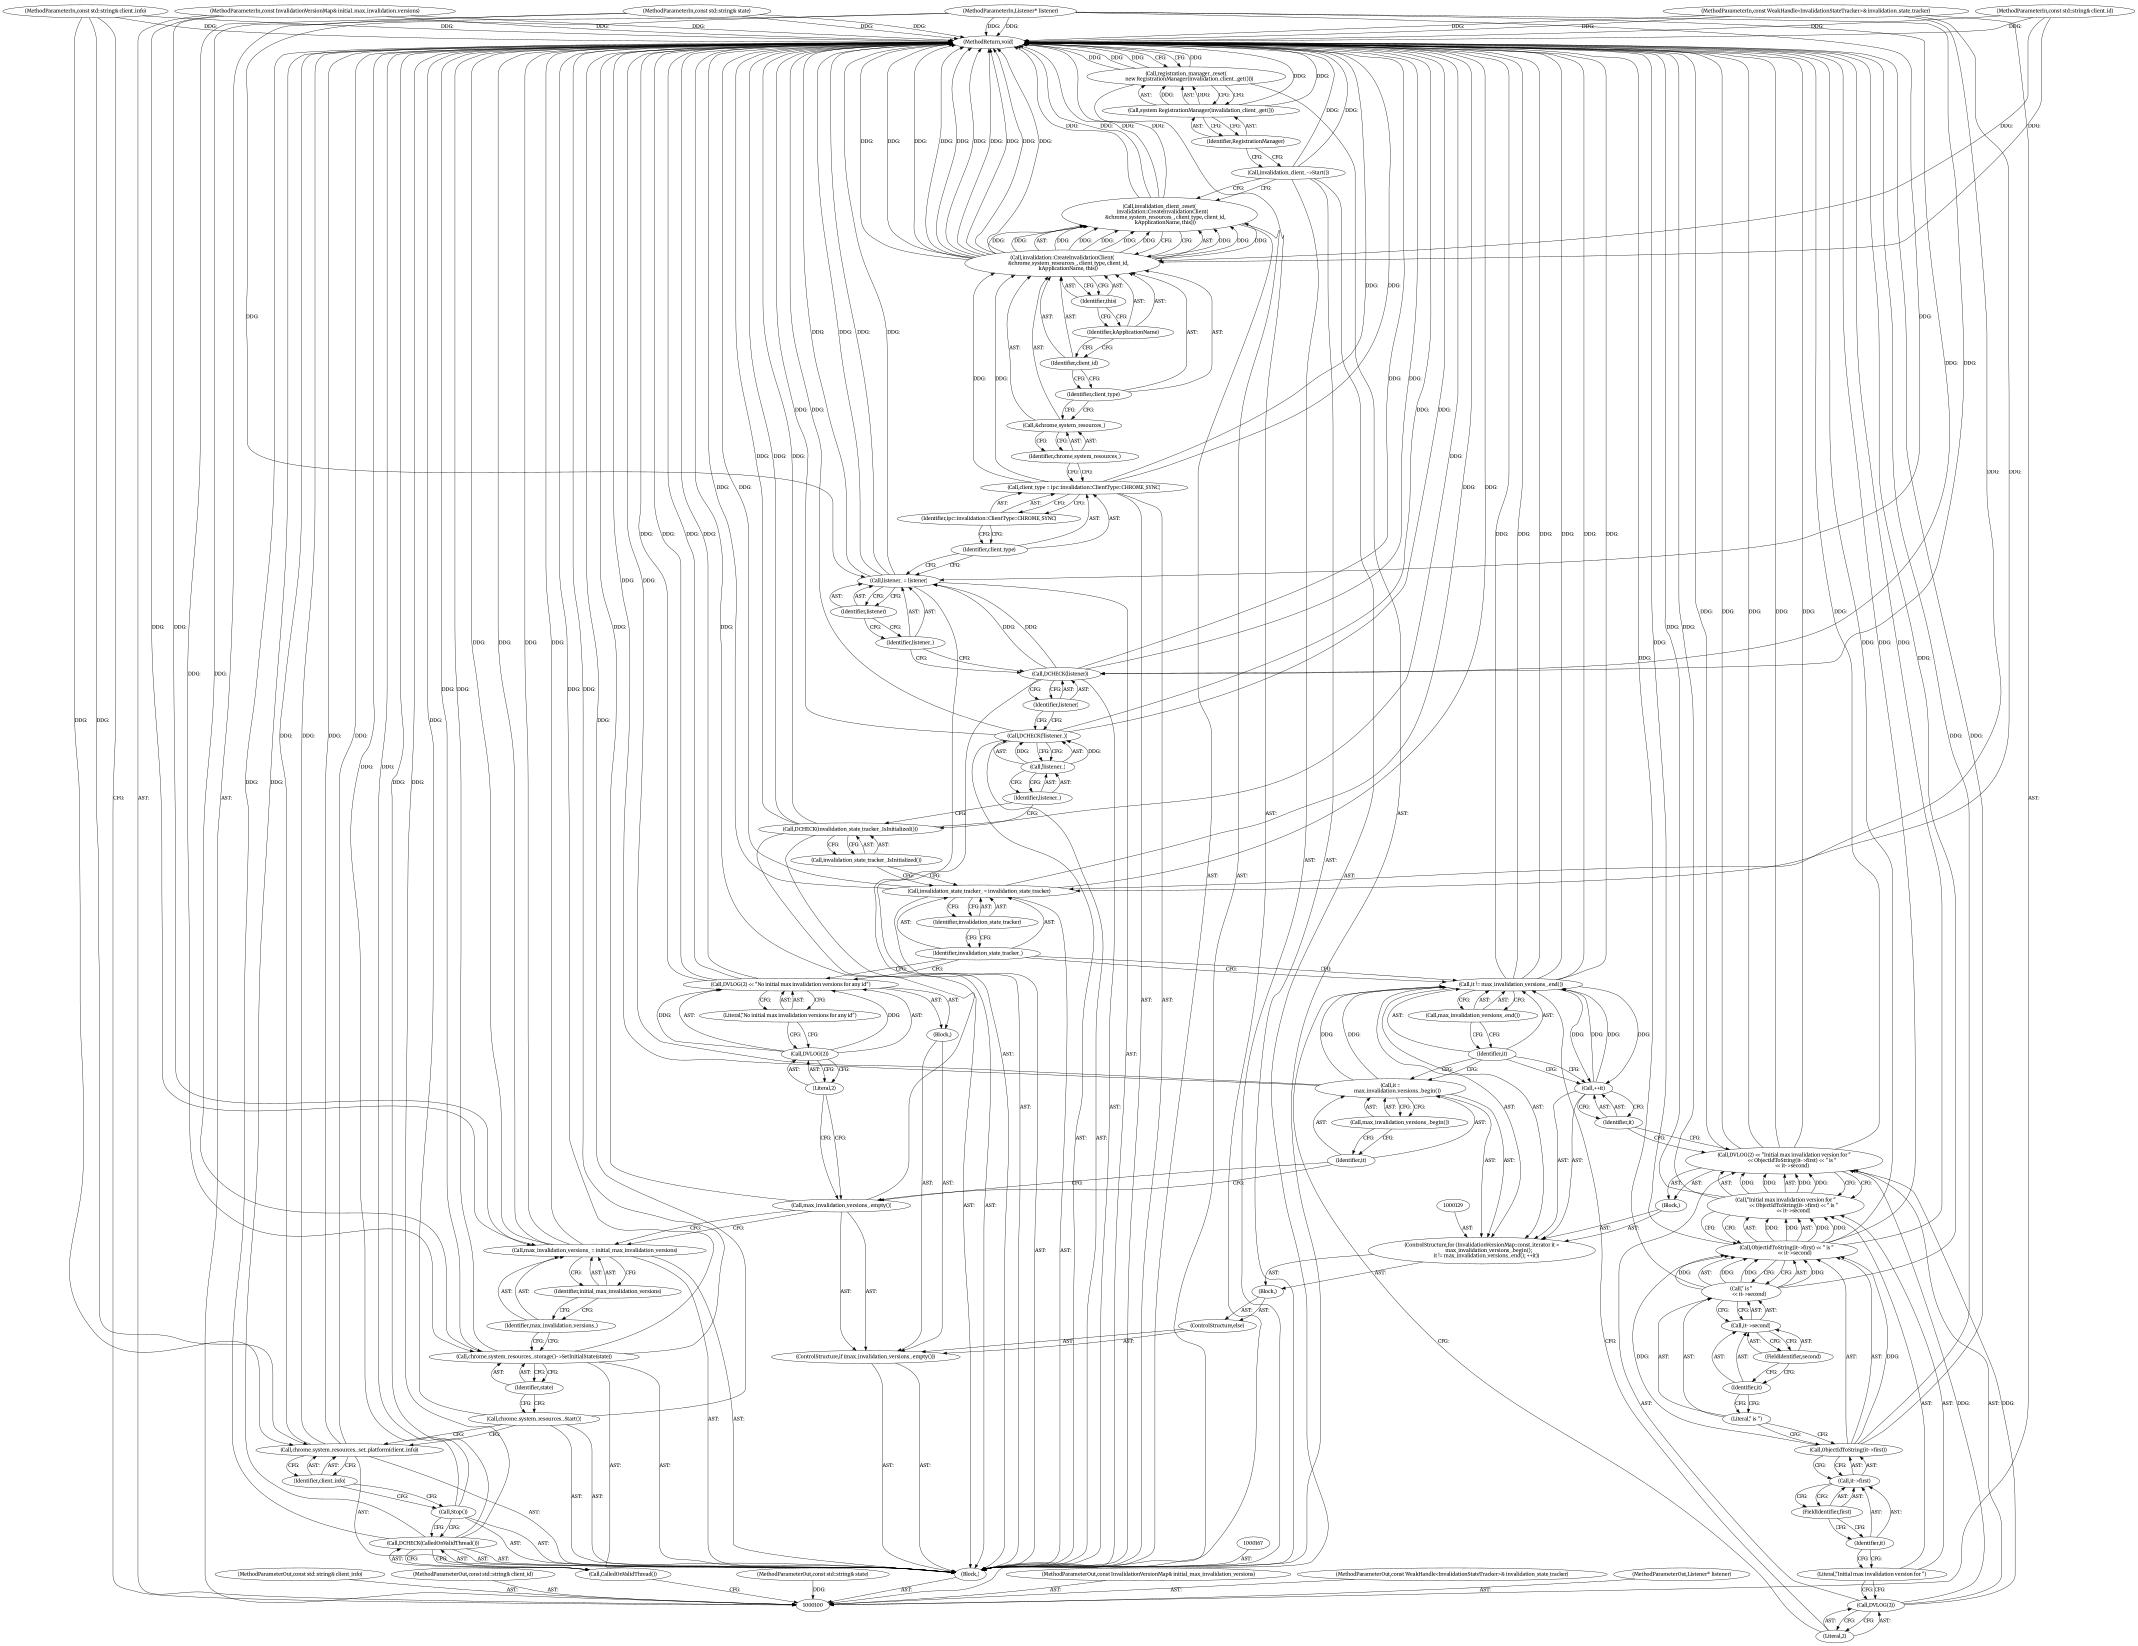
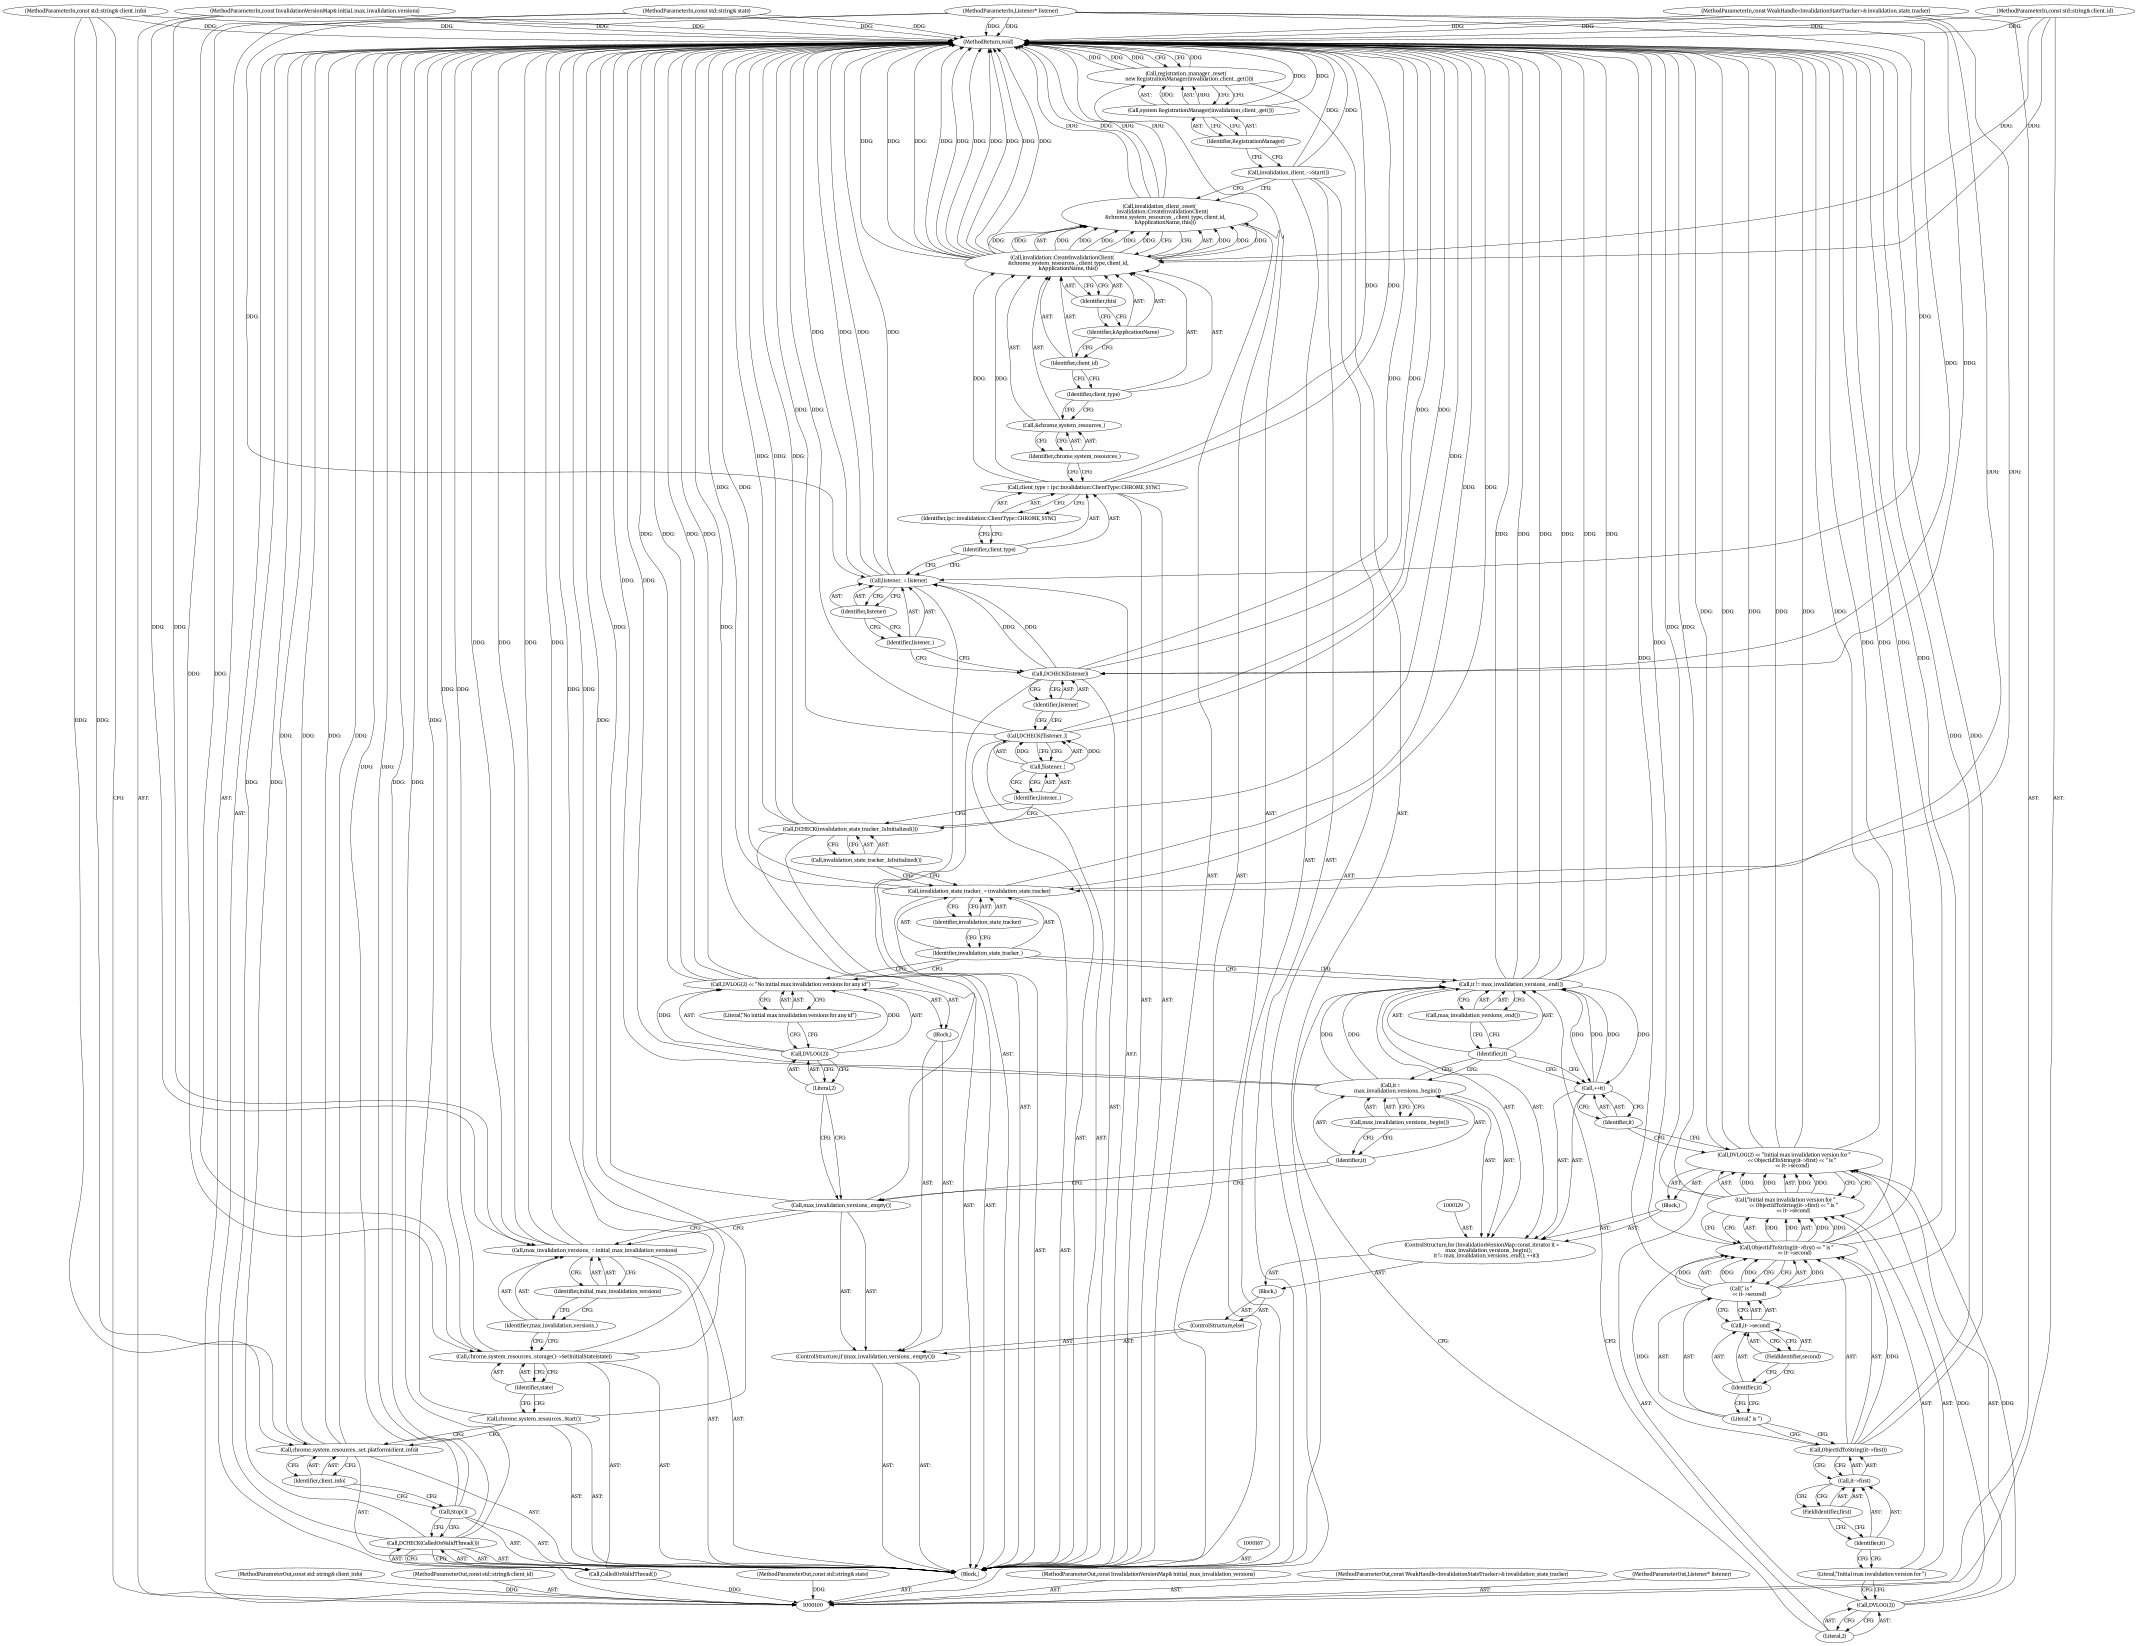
edge "(MethodReturn,void)" -> "1000100": added, label "AST:"
edge "(MethodParameterIn,const std::string& client_id)" -> "1000100": added, label "AST:"
edge "(MethodParameterOut,const std::string& client_info)" -> "1000100": label "AST: " -> "DDG: "
edge "(Call,CalledOnValidThread())" -> "1000100": label "CFG: " -> "DDG: "
